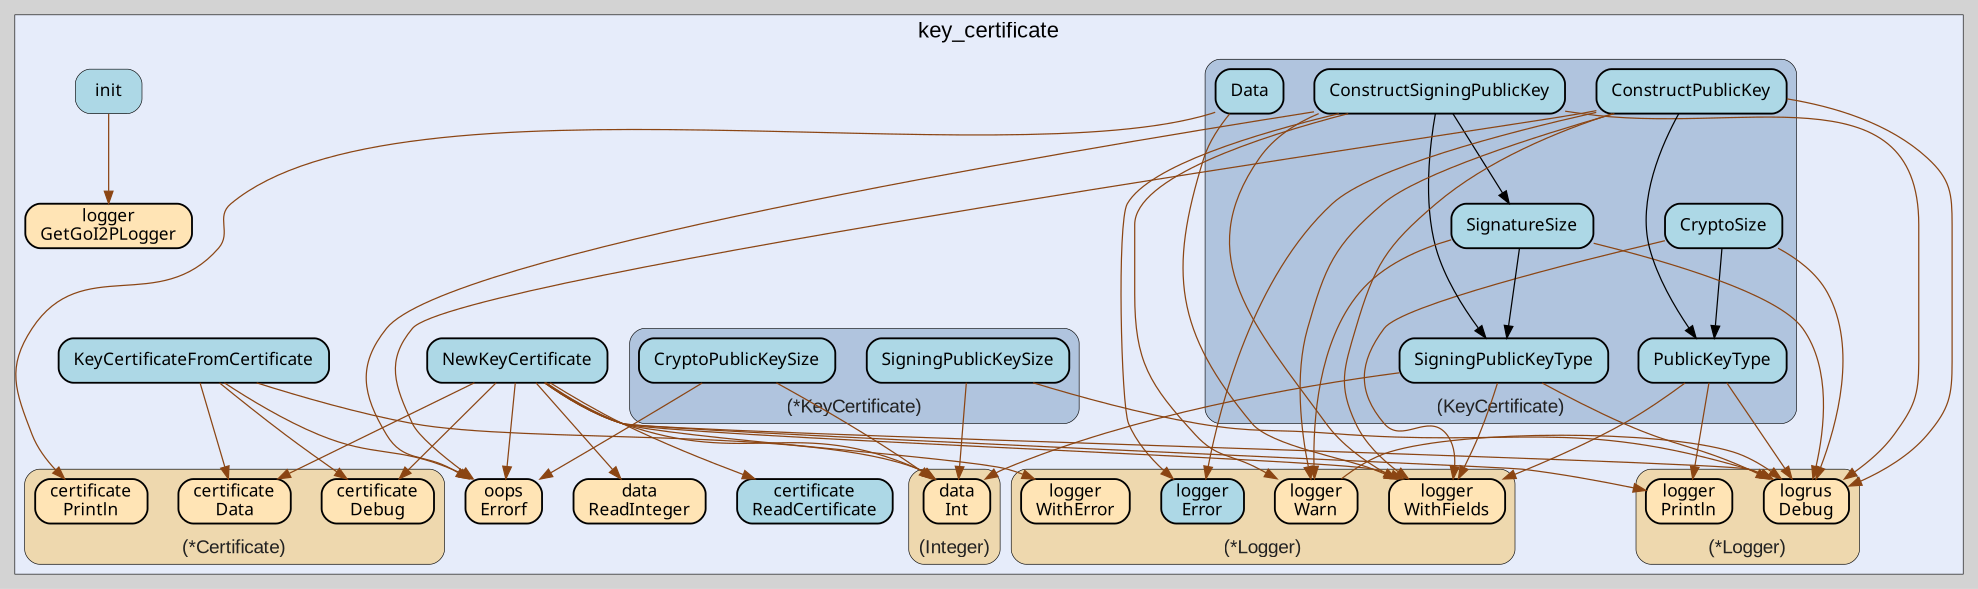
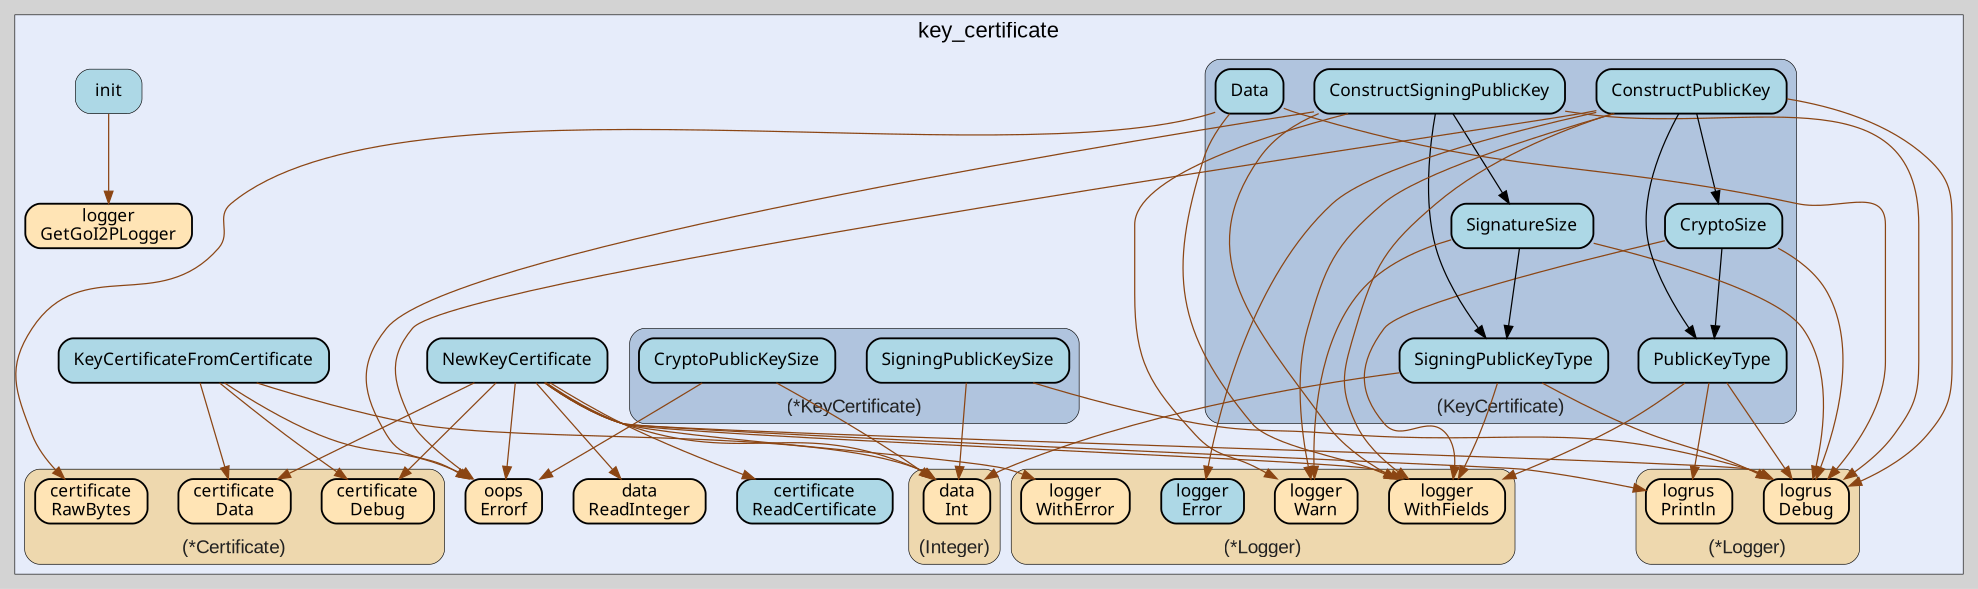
edge "ConstructPublicKey" -> "CryptoSize": added
edge "ConstructSigningPublicKey" -> "logger Error": removed
edge "logger Warn" -> "logrus Debug": now "Data" -> "logrus Debug"
node "certificate Println": label "certificate Println" -> "certificate RawBytes"
node "logger Println": label "logger Println" -> "logrus Println"
